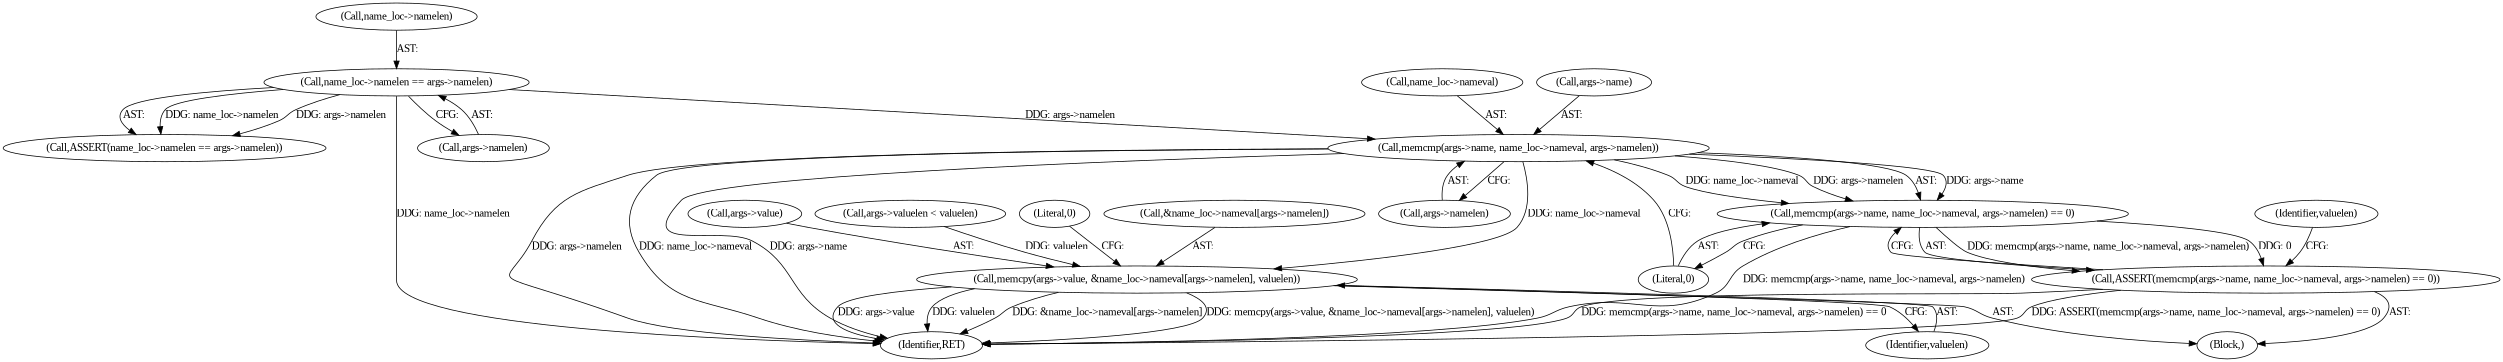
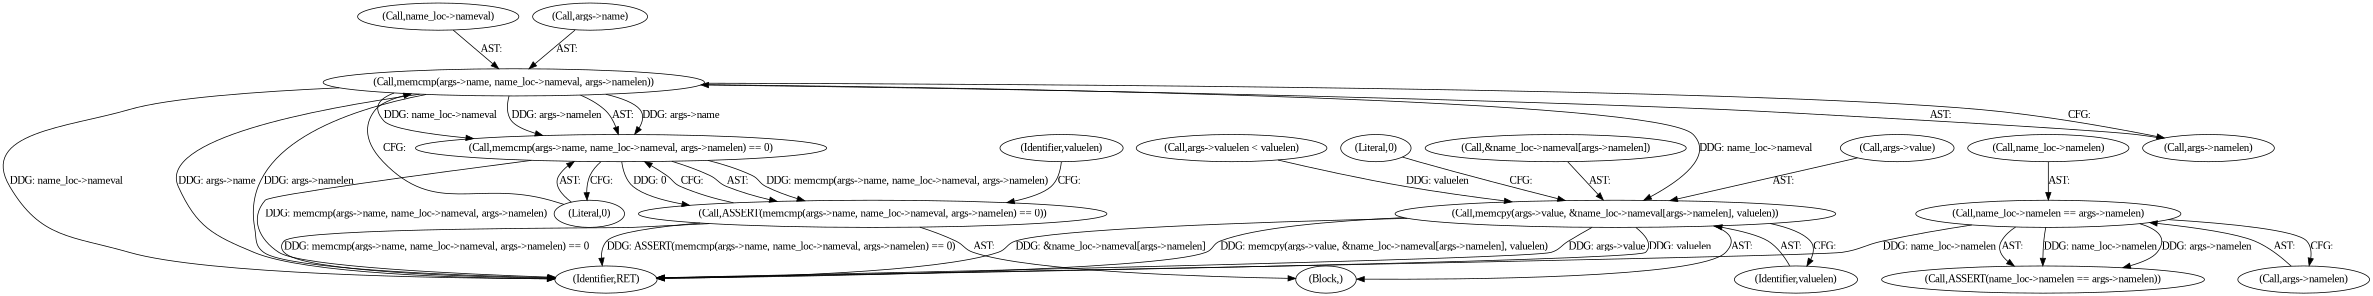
edge "(Call,name_loc->namelen == args->namelen)" -> "(Call,memcmp(args->name, name_loc->nameval, args->namelen))": removed, label "DDG: args->namelen"
